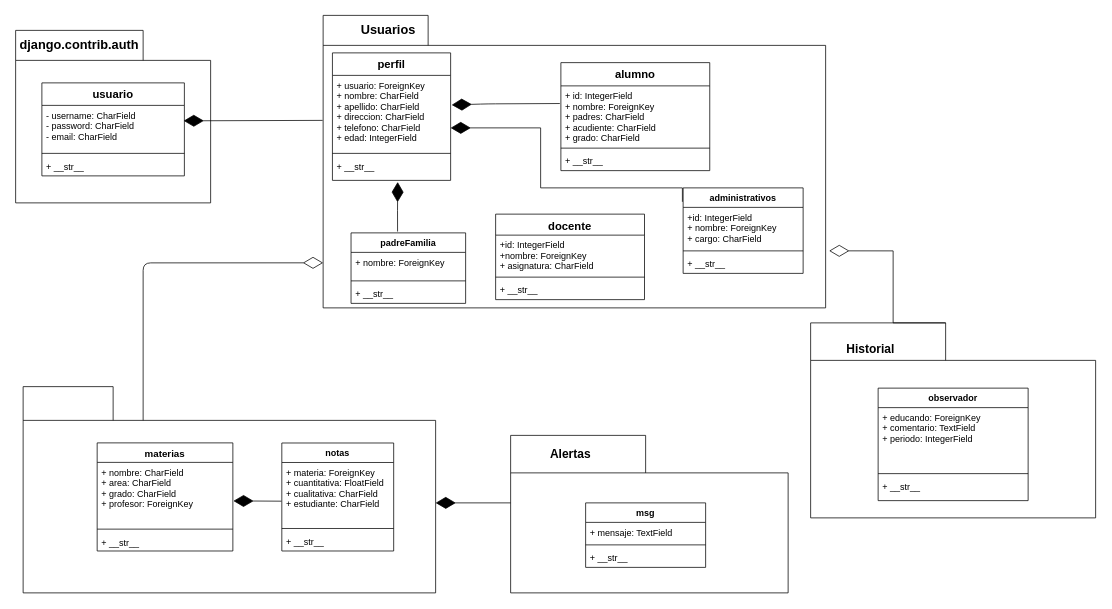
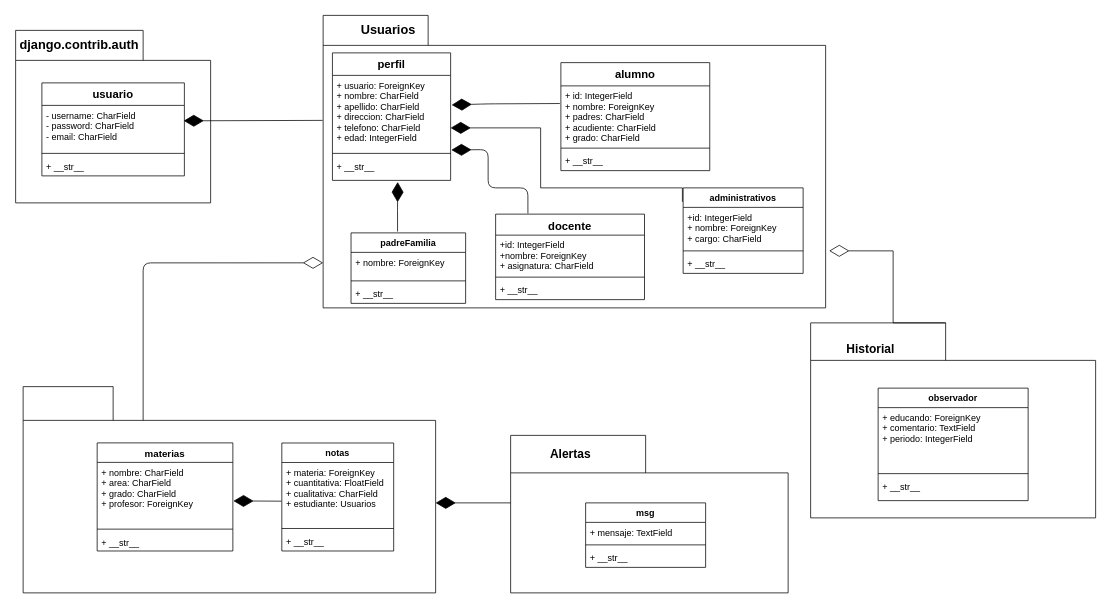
edge "docente" -> "+ usuario: ForeignKey + nombre: CharField + apellido: CharField + direccion: CharField + telefono: CharField + edad: IntegerField": added
node "+ materia: ForeignKey + cuantitativa: FloatField + cualitativa: CharField + estudiante: CharField": label "+ materia: ForeignKey + cuantitativa: FloatField + cualitativa: CharField + estudiante: CharField" -> "+ materia: ForeignKey + cuantitativa: FloatField + cualitativa: CharField + estudiante: Usuarios"
